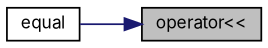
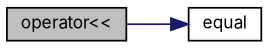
edge "equal" -> "operator<<": reversed
